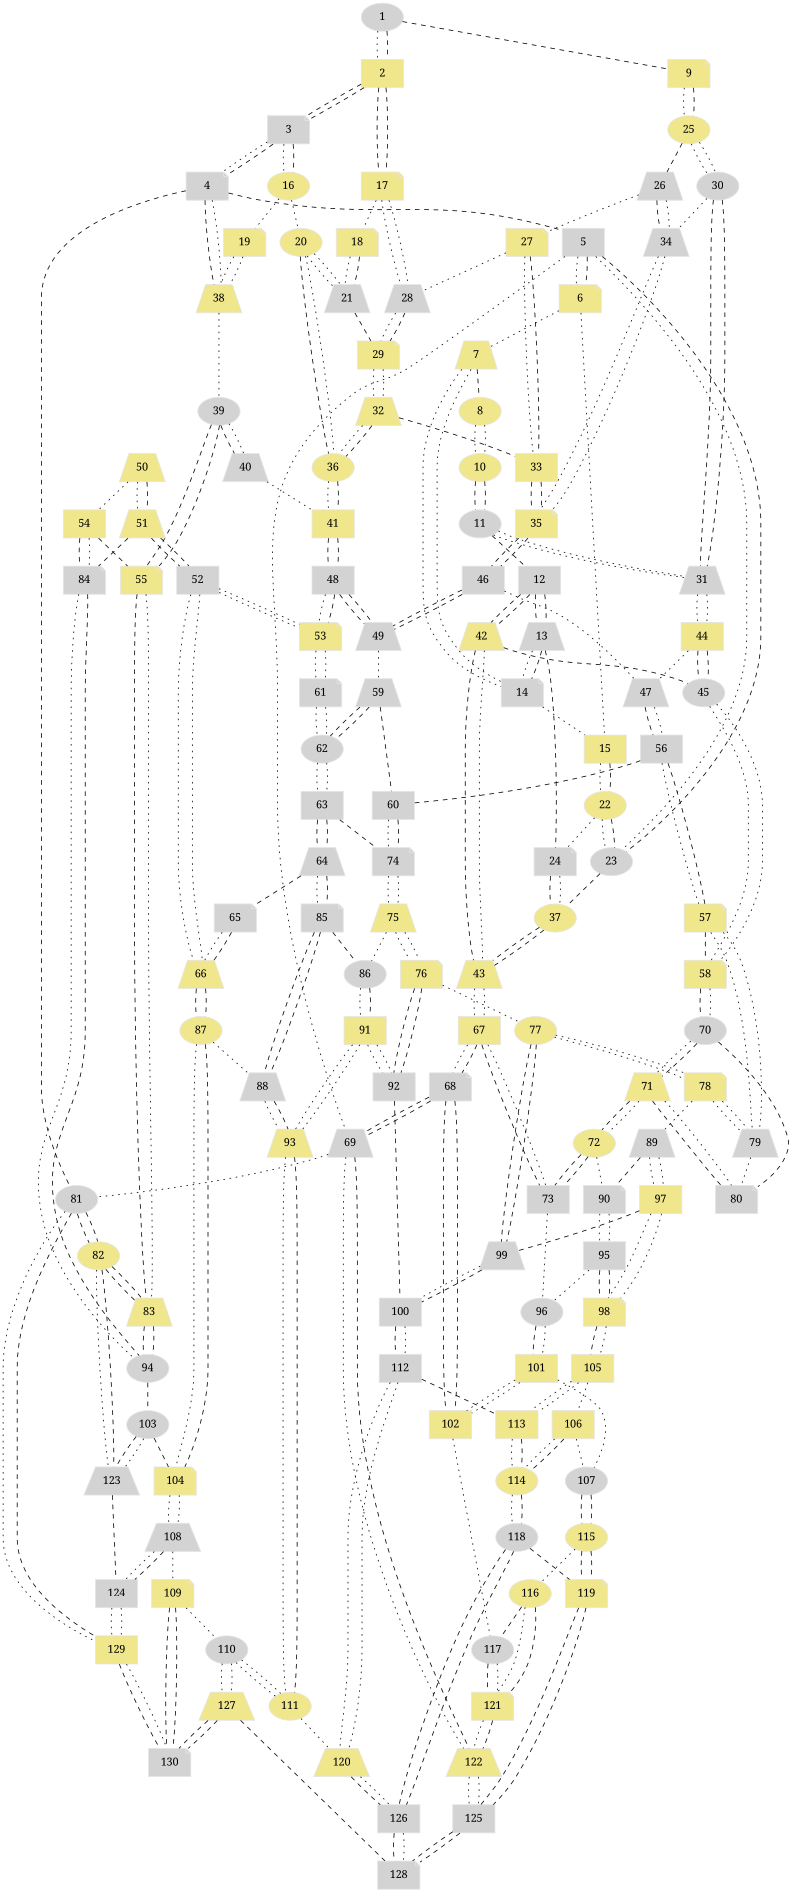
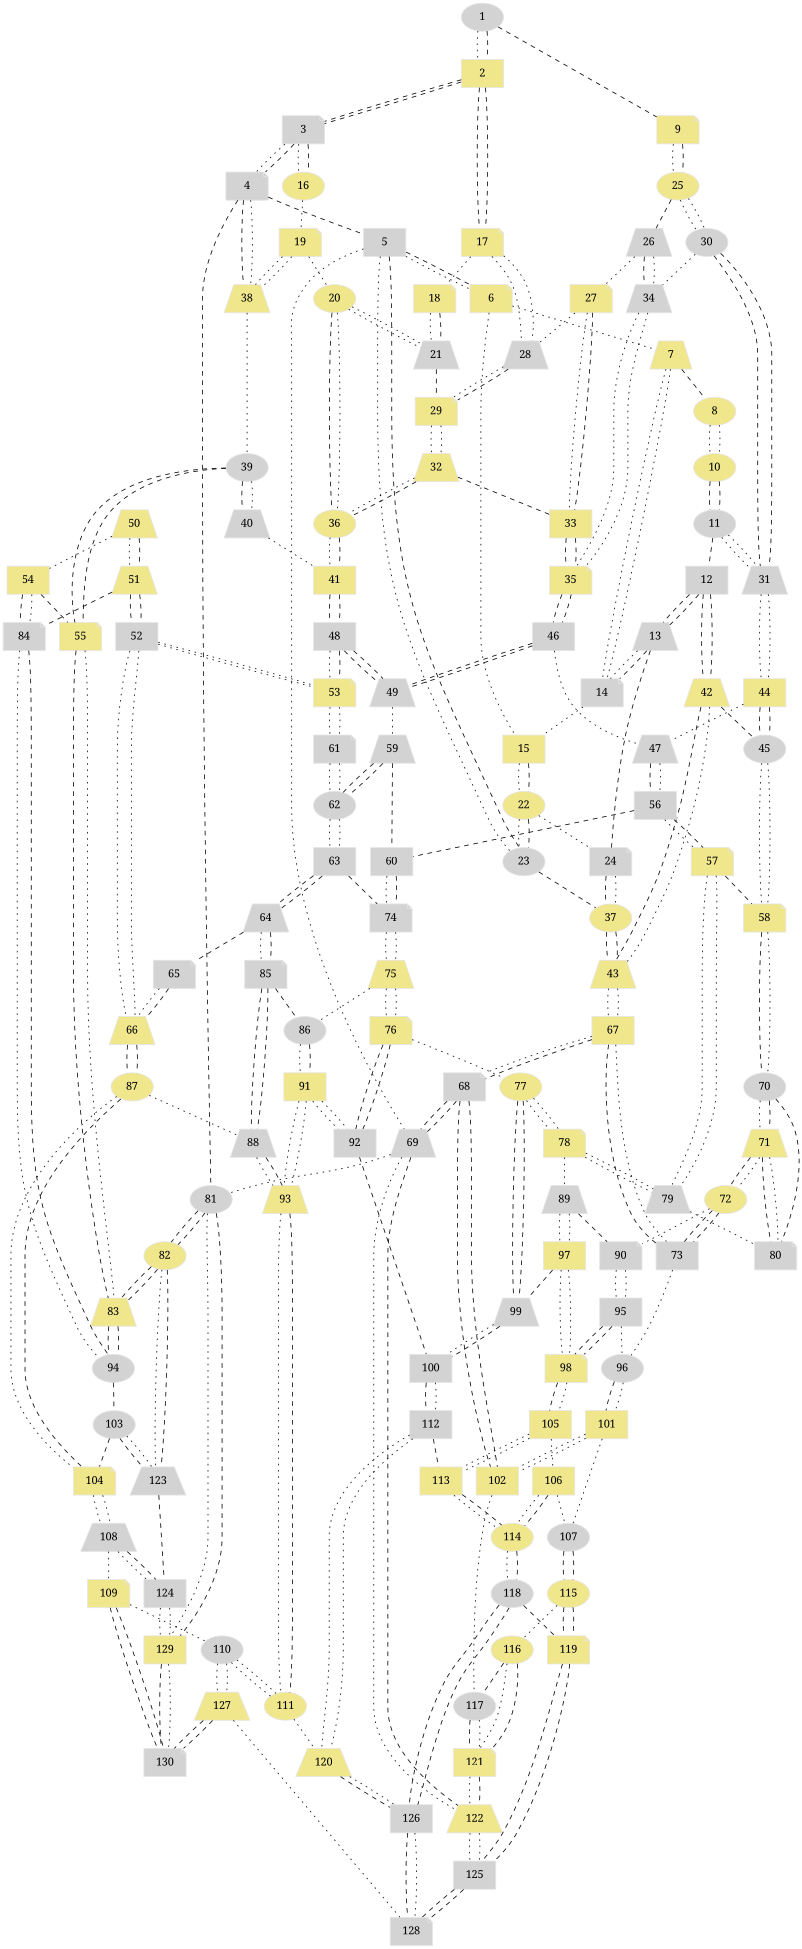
edge "16" -- "20": now "19" -- "20"
edge "127" -- "128": style dashed -> dotted
